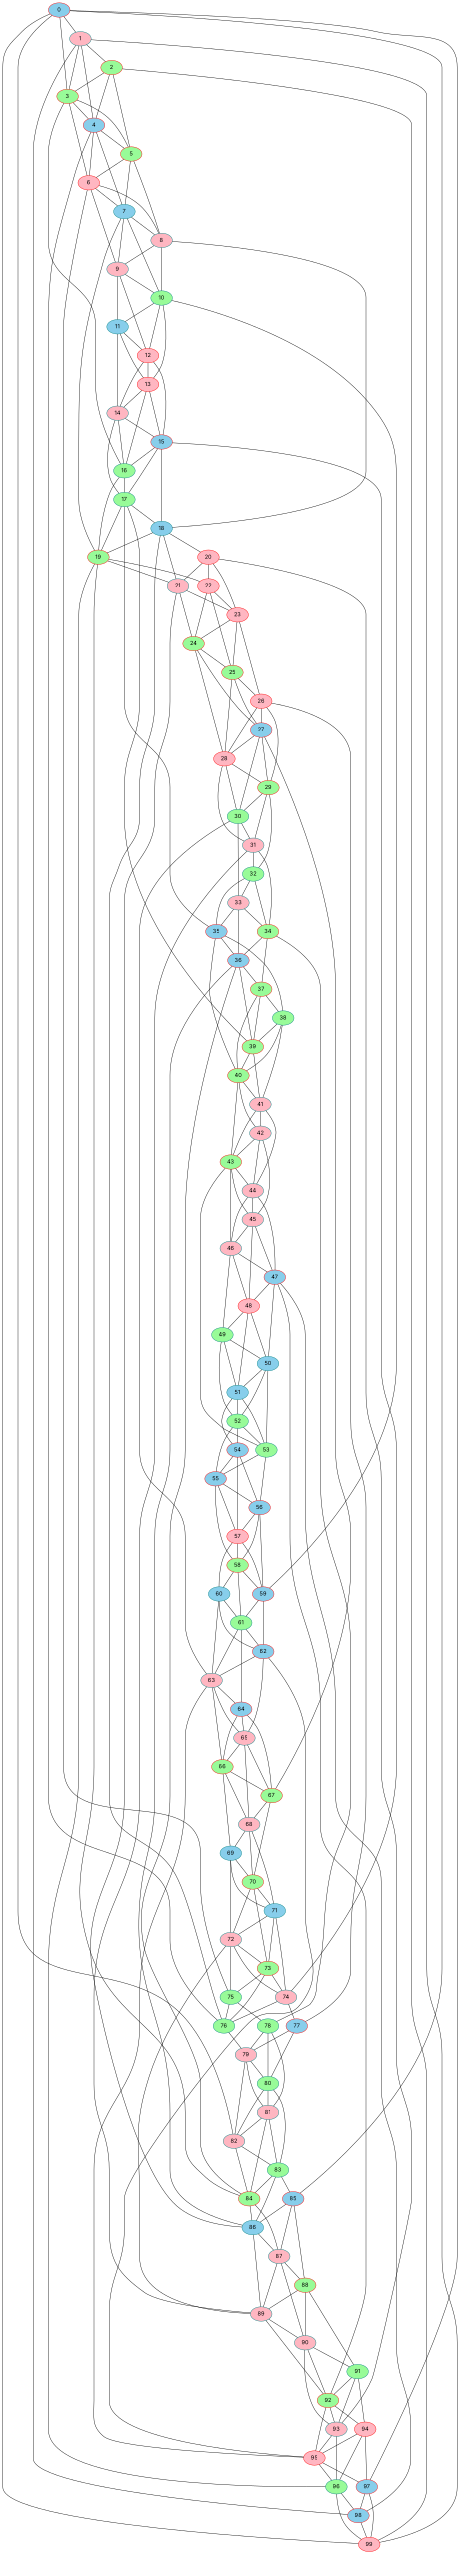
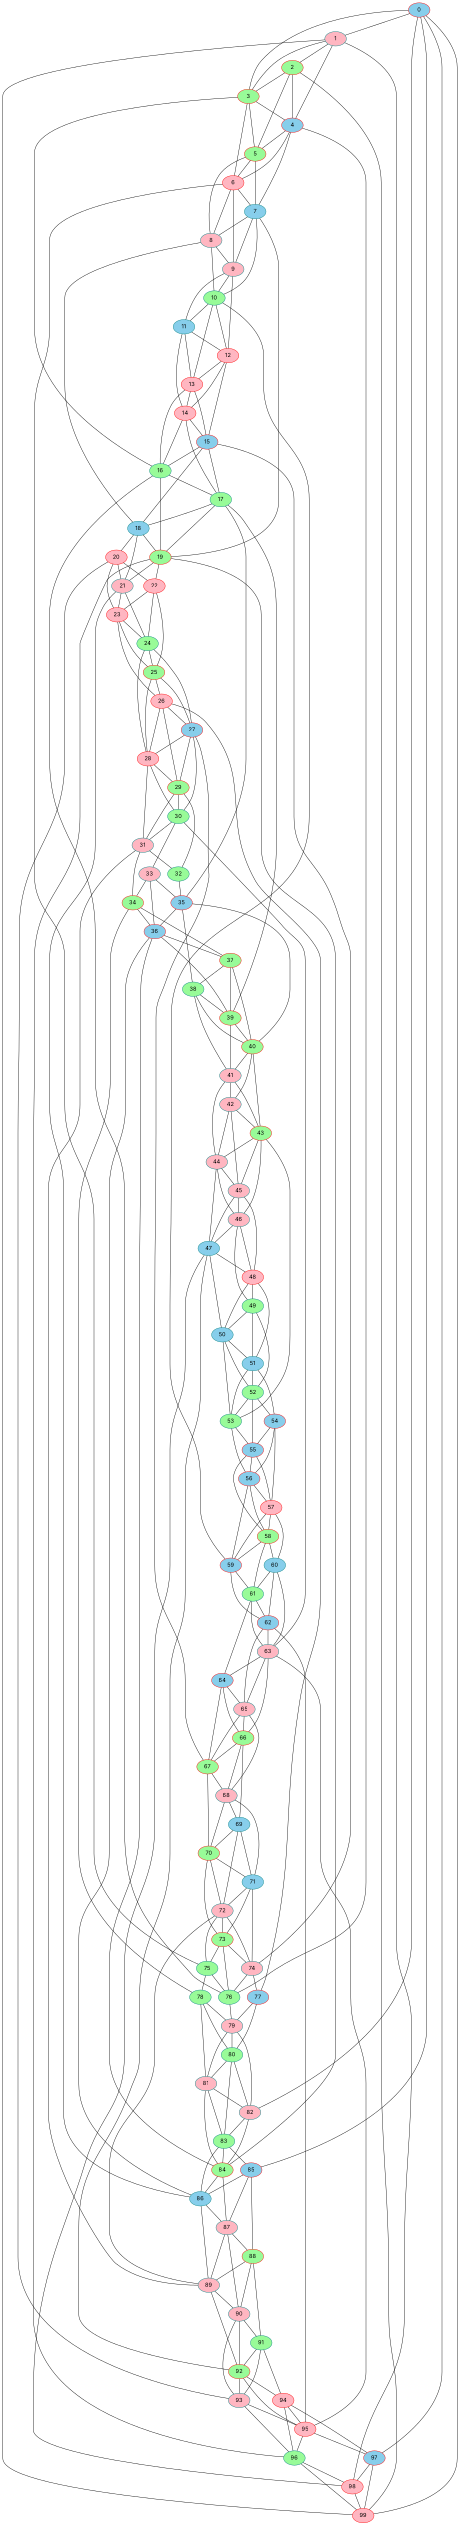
node "14": color teal -> red
node "24": color red -> teal
edge "32" -- "33": removed
edge "32" -- "34": removed
node "47": color red -> teal
edge "18" -- "76": now "16" -- "76"
node "98": fillcolor skyblue -> lightpink
